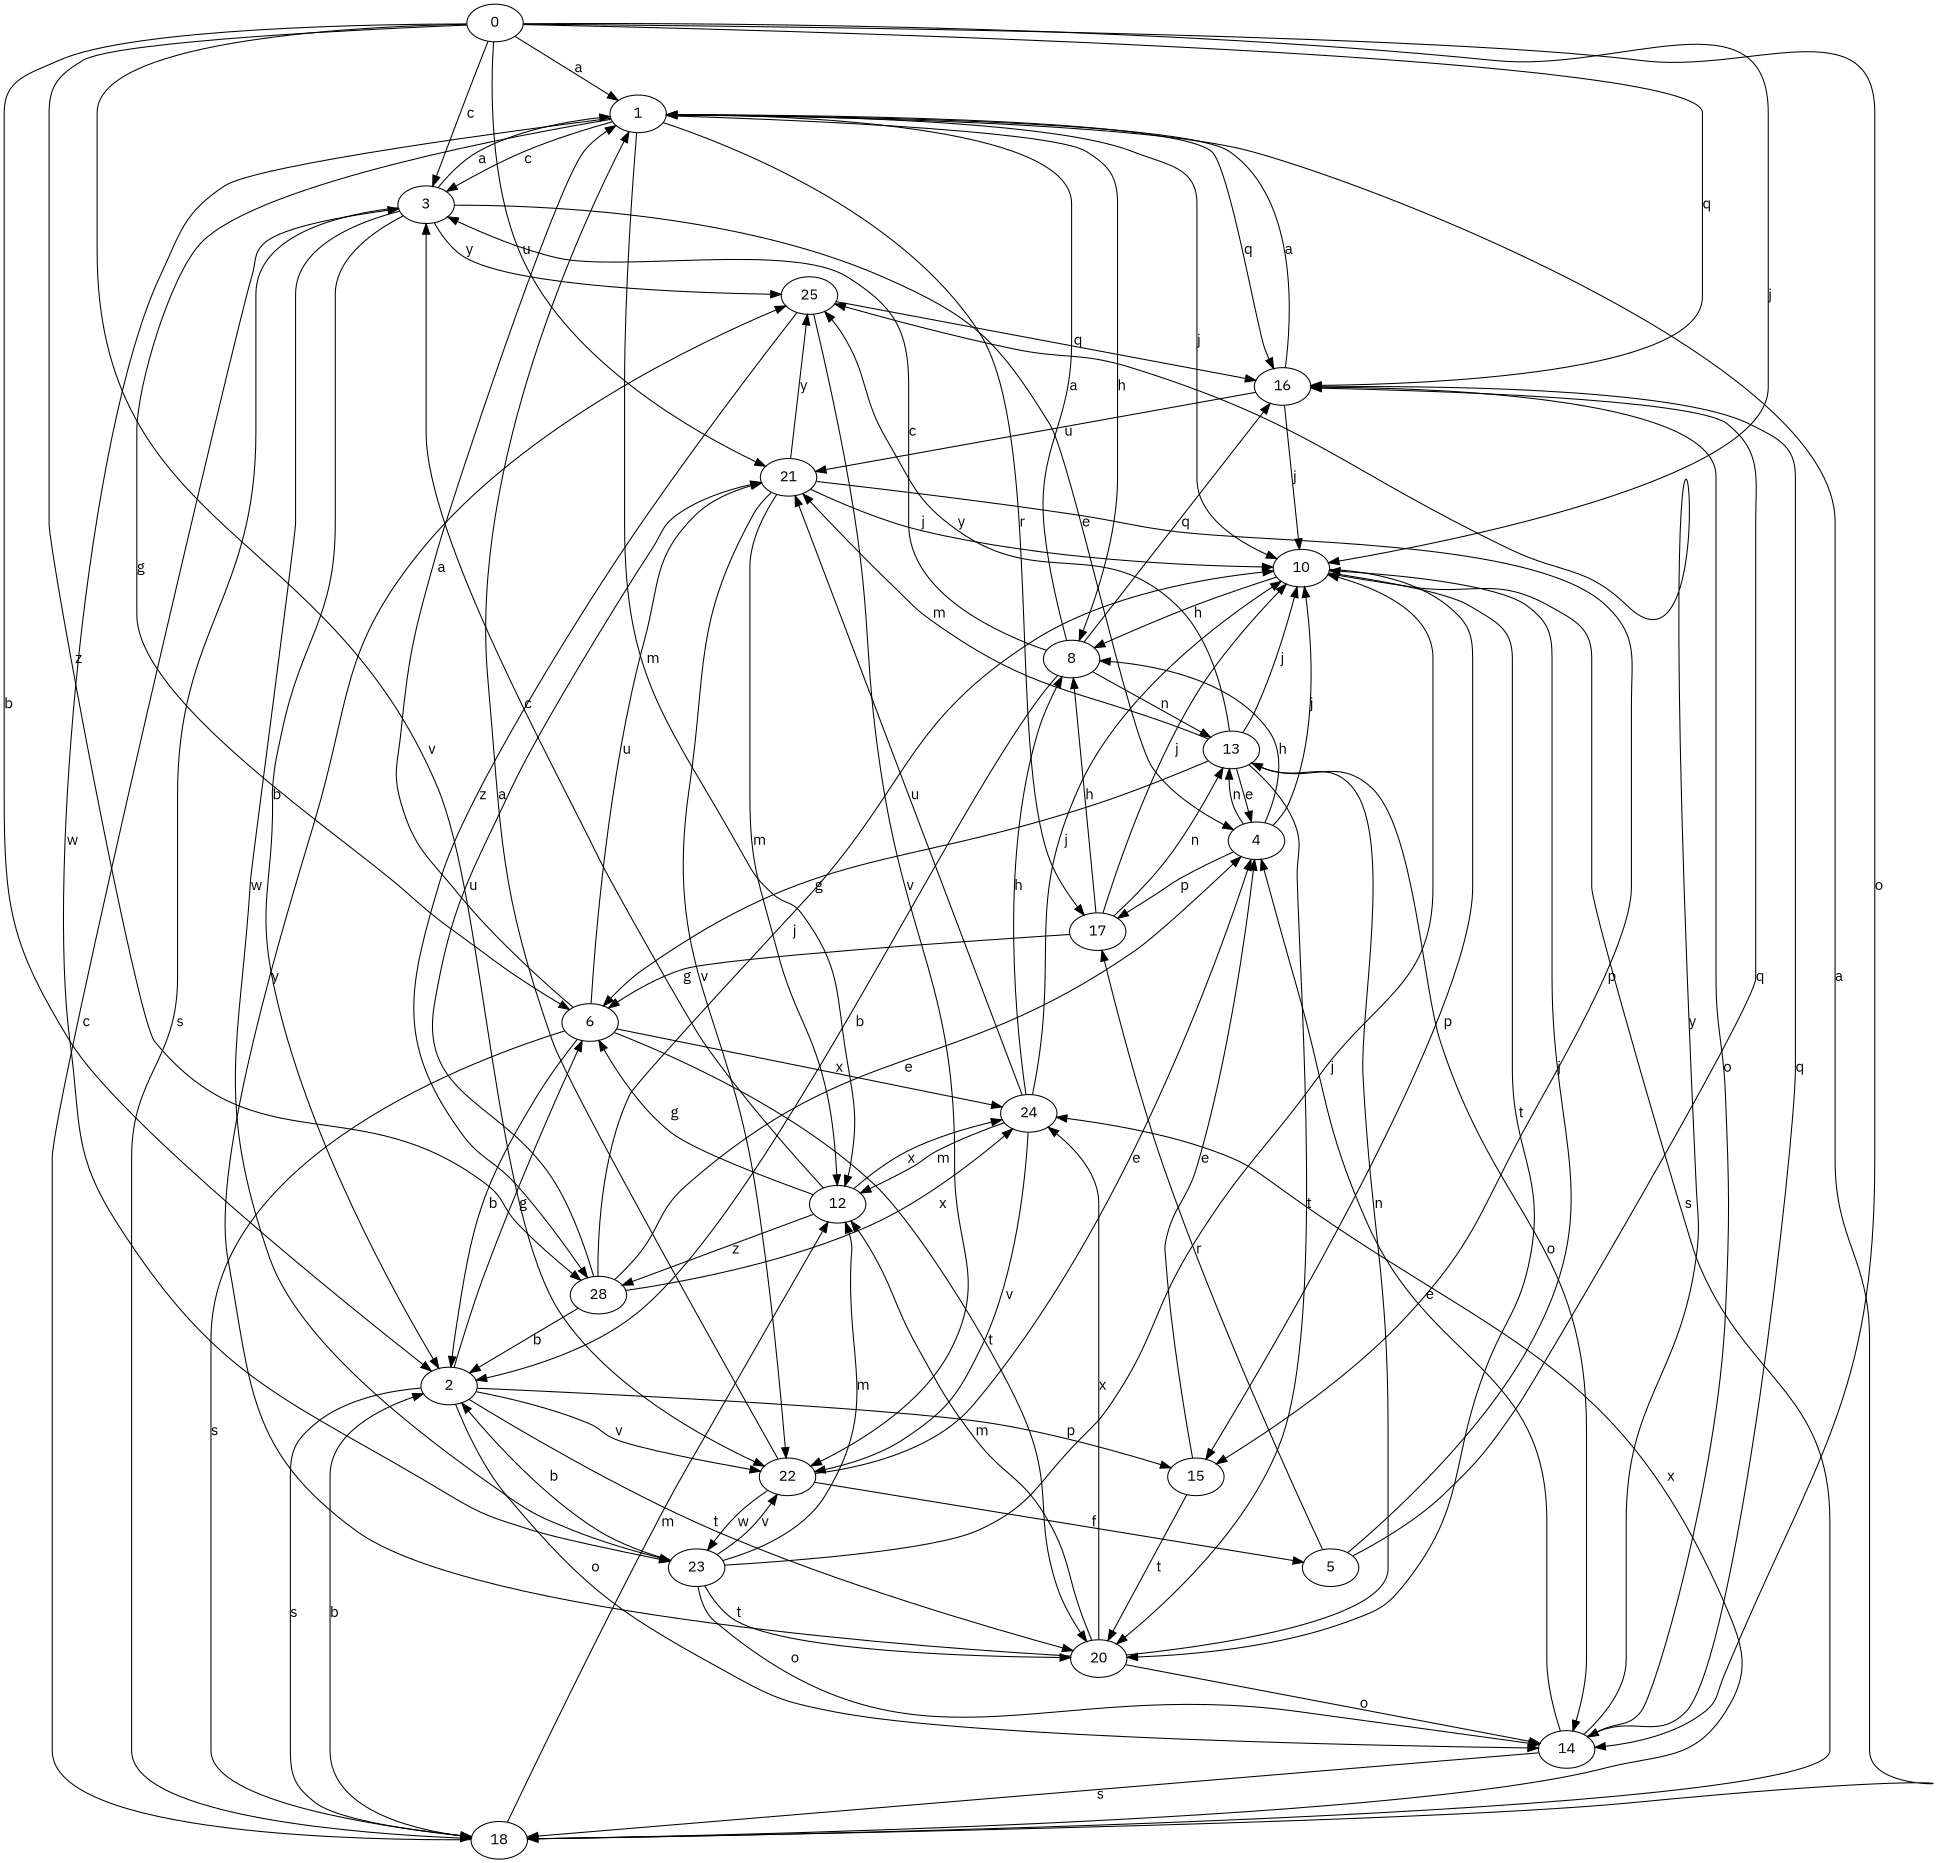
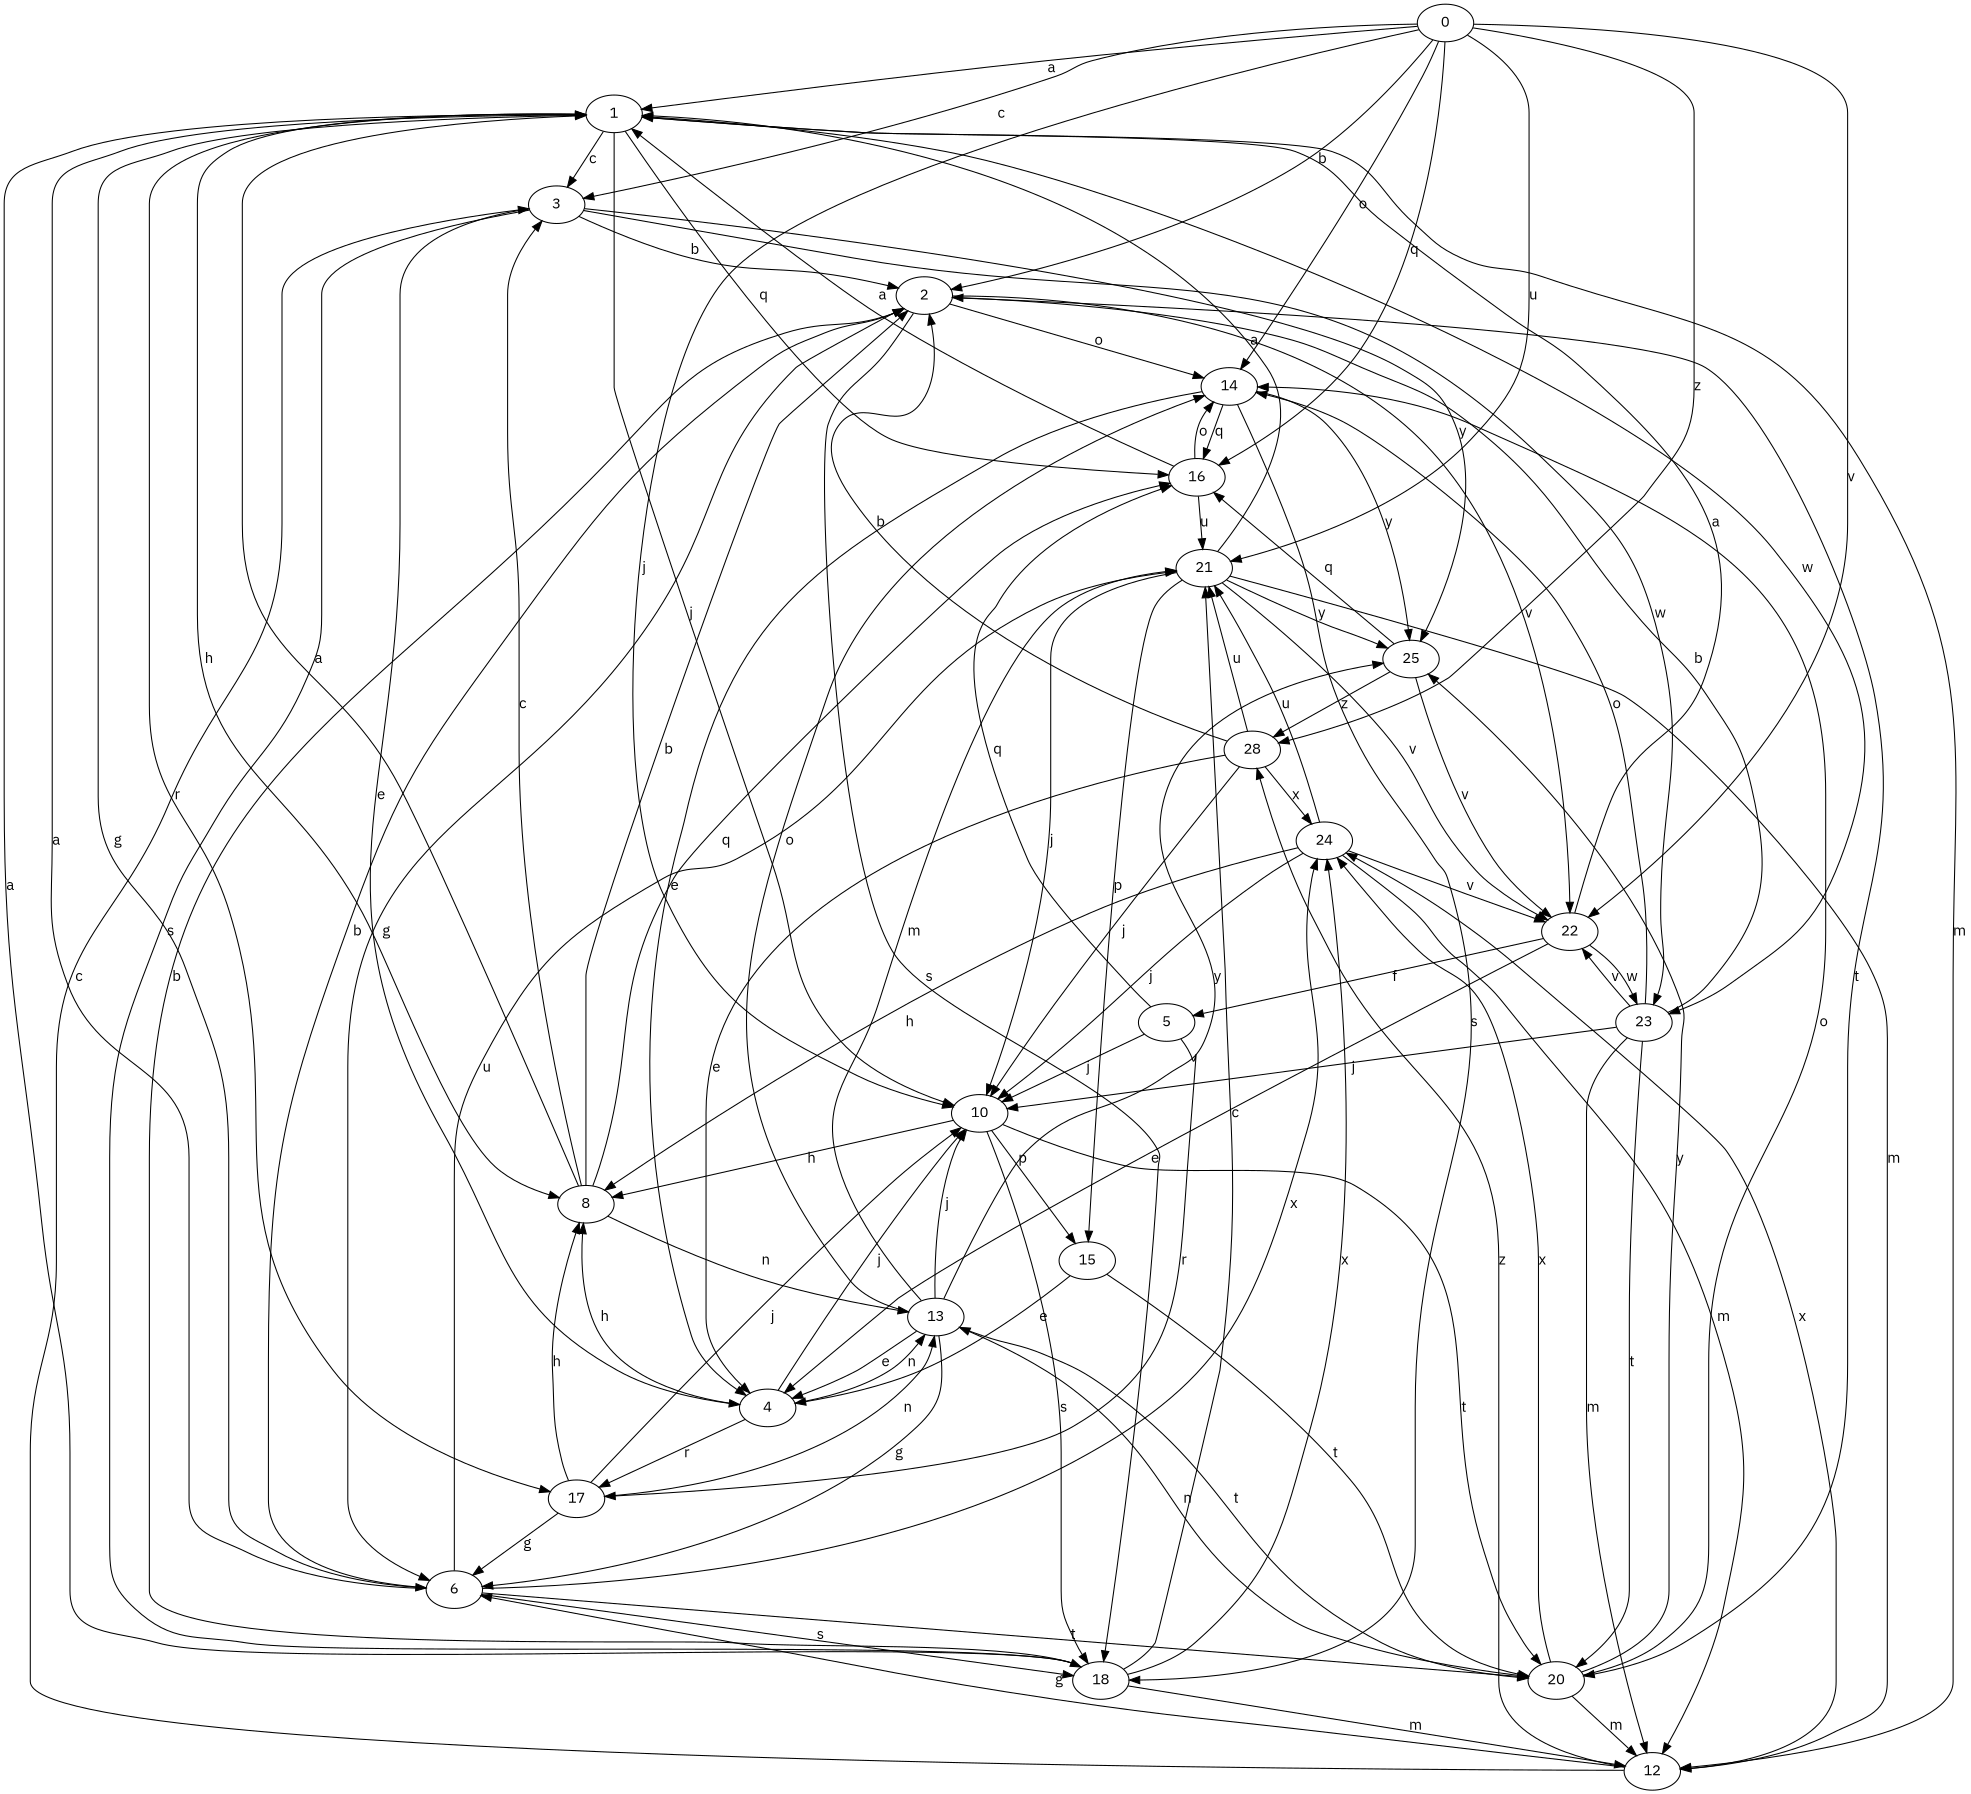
edge "3" -> "1": now "21" -> "1"
edge "16" -> "10": removed, label "j"
edge "4" -> "17": label "p" -> "r"
edge "18" -> "3": now "18" -> "21"
edge "2" -> "15": removed, label "p"
